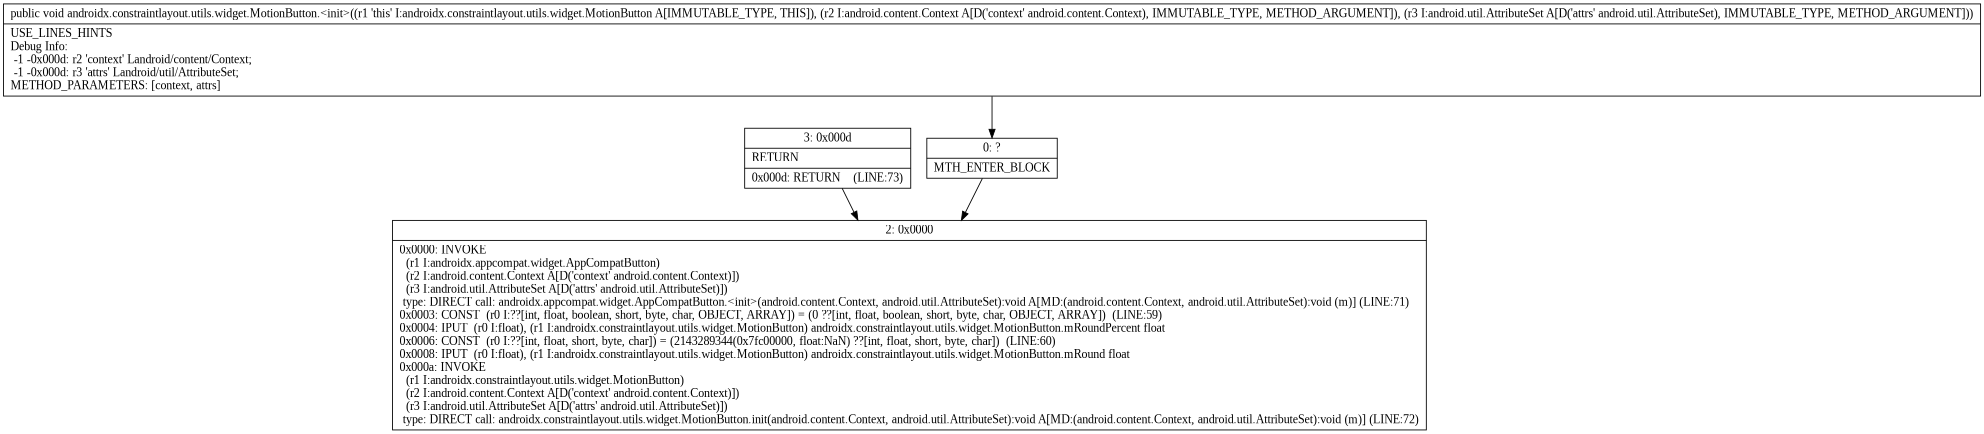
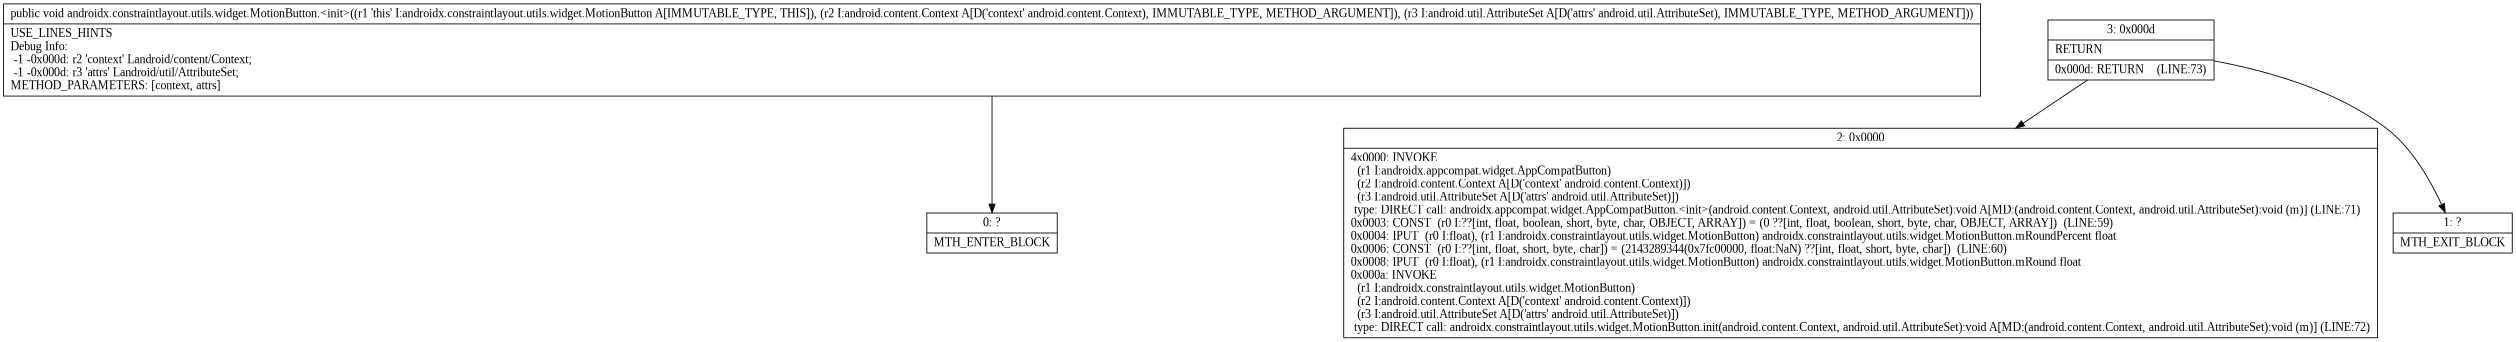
edge "0: ?" -> "2: 0x0000": removed
node "1: ?": added
node "2: 0x0000": text "0x0000: INVOKE" -> "4x0000: INVOKE"
